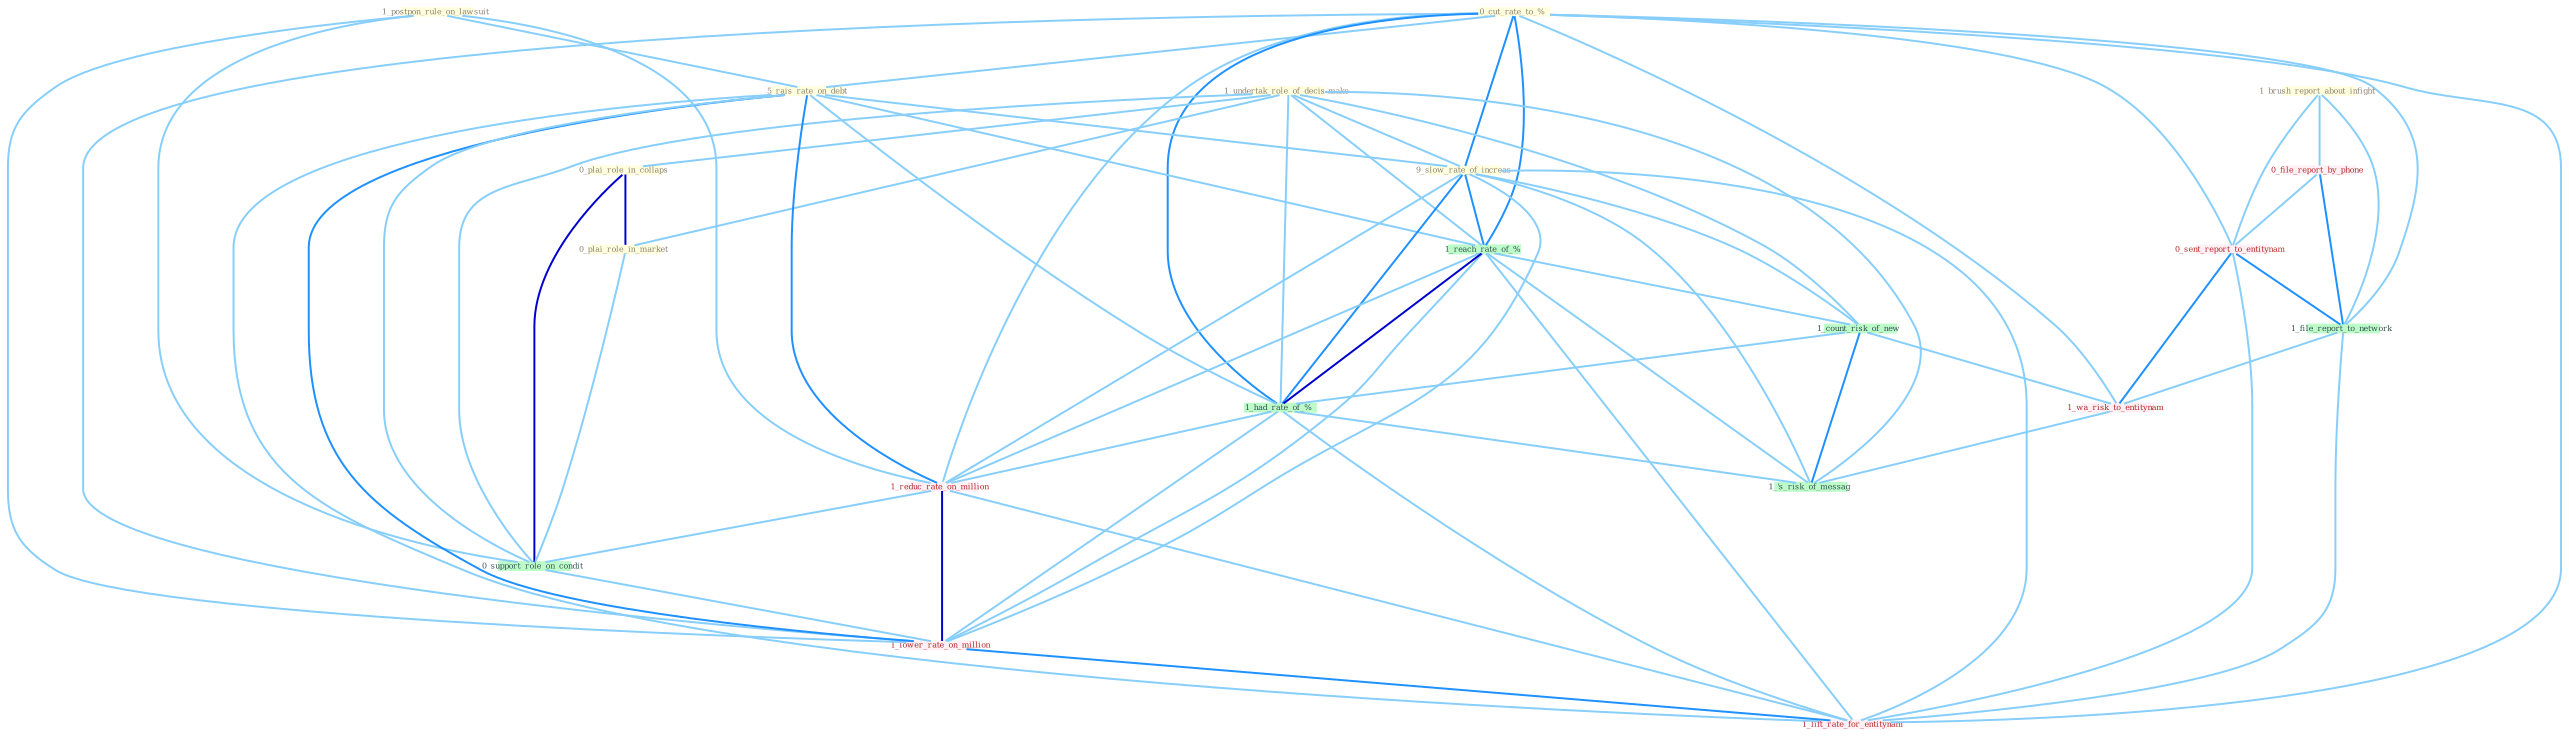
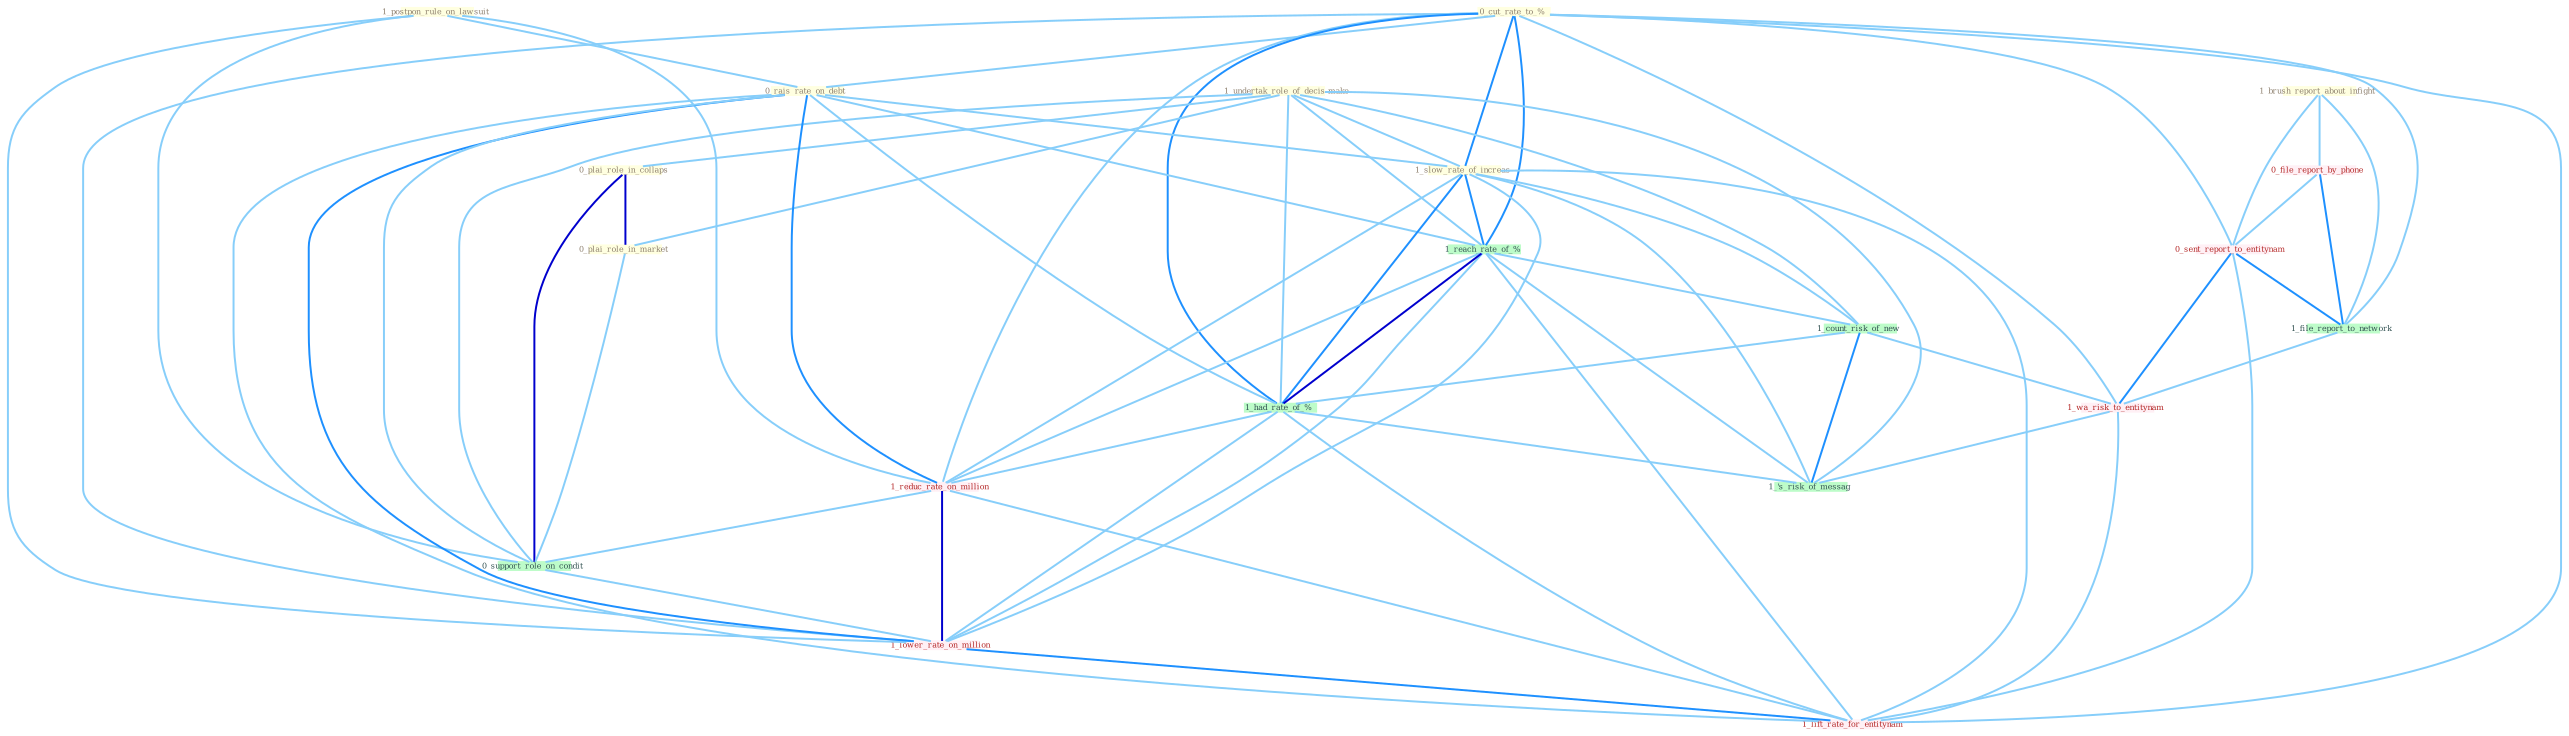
node "5_rais_rate_on_debt": label "5_rais_rate_on_debt" -> "0_rais_rate_on_debt"
node "9_slow_rate_of_increas": label "9_slow_rate_of_increas" -> "1_slow_rate_of_increas"
edge "1_file_report_to_network" -- "1_lift_rate_for_entitynam": now "1_wa_risk_to_entitynam" -- "1_lift_rate_for_entitynam"
